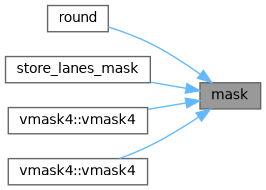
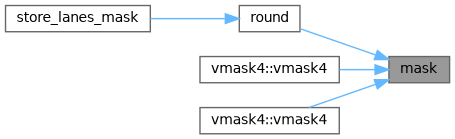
edge "store_lanes_mask" -> "mask": now "store_lanes_mask" -> "round"
